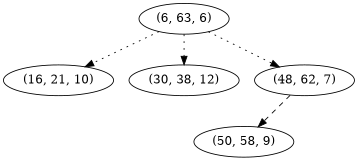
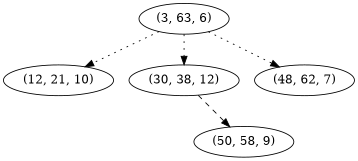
node "(6, 63, 6)": label "(6, 63, 6)" -> "(3, 63, 6)"
node "(16, 21, 10)": label "(16, 21, 10)" -> "(12, 21, 10)"
edge "(48, 62, 7)" -> "(50, 58, 9)": now "(30, 38, 12)" -> "(50, 58, 9)"
